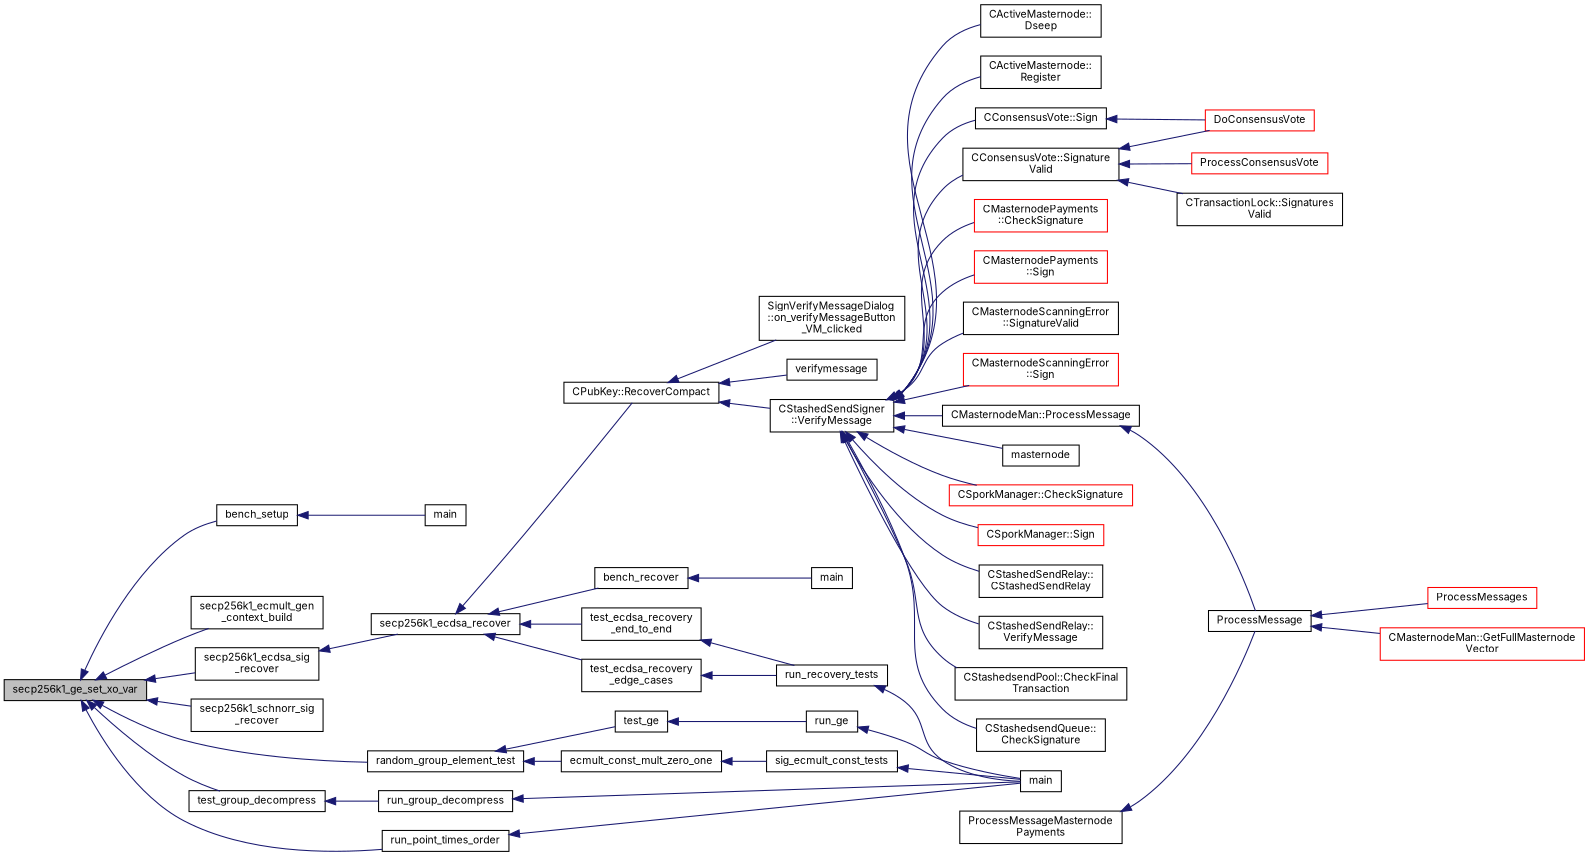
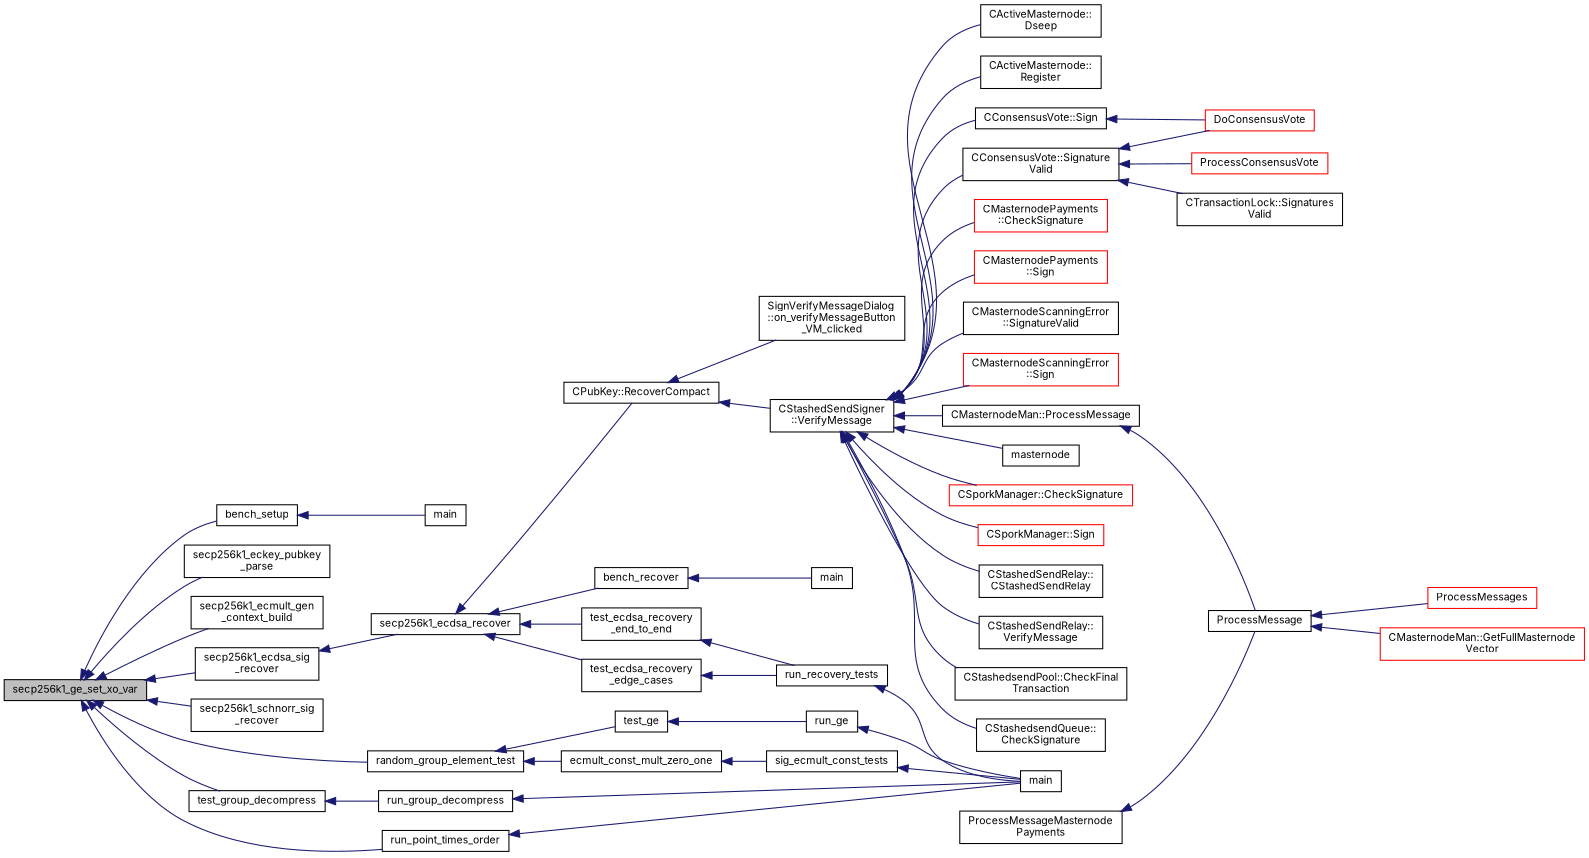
node "verifymessage": removed
node "secp256k1_eckey_pubkey _parse": added
